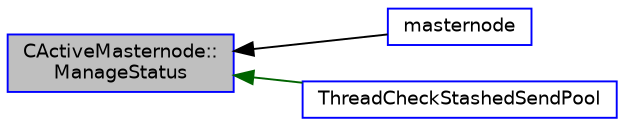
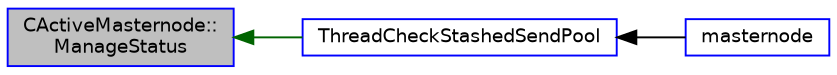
edge "masternode" -> "CActiveMasternode:: ManageStatus": now "masternode" -> "ThreadCheckStashedSendPool"
